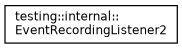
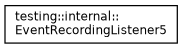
node "testing::internal:: EventRecordingListener2": label "testing::internal:: EventRecordingListener2" -> "testing::internal:: EventRecordingListener5"
